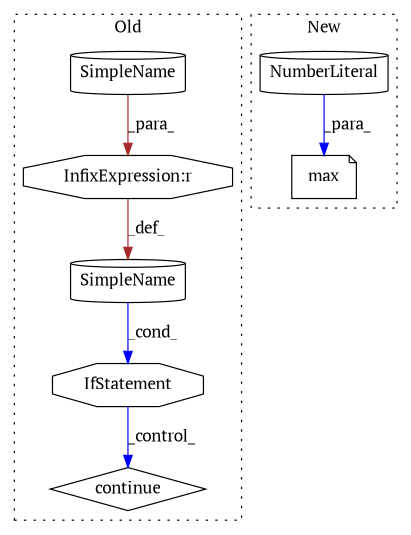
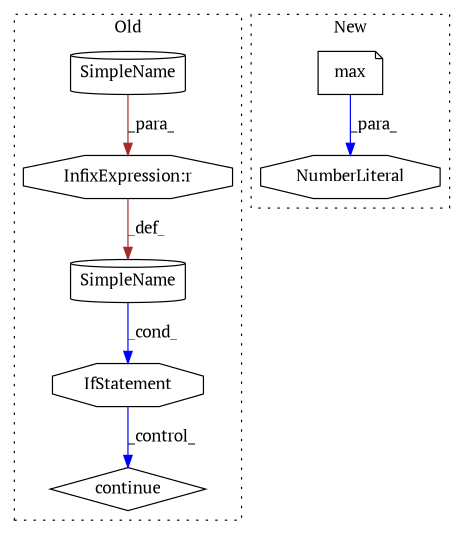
node "NumberLiteral": shape cylinder -> octagon
edge "NumberLiteral" -> "max": reversed
